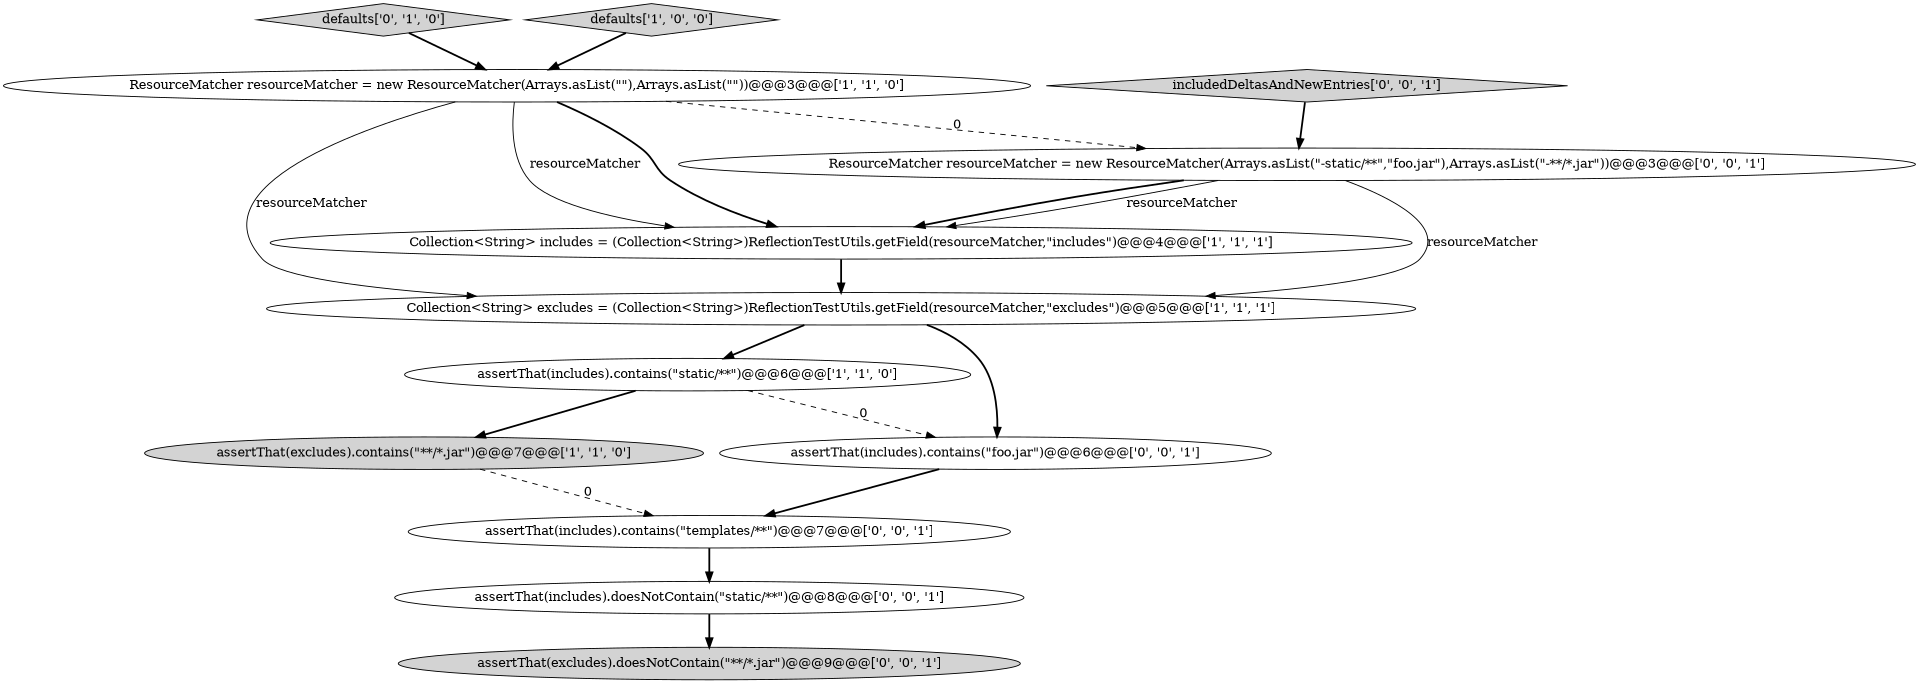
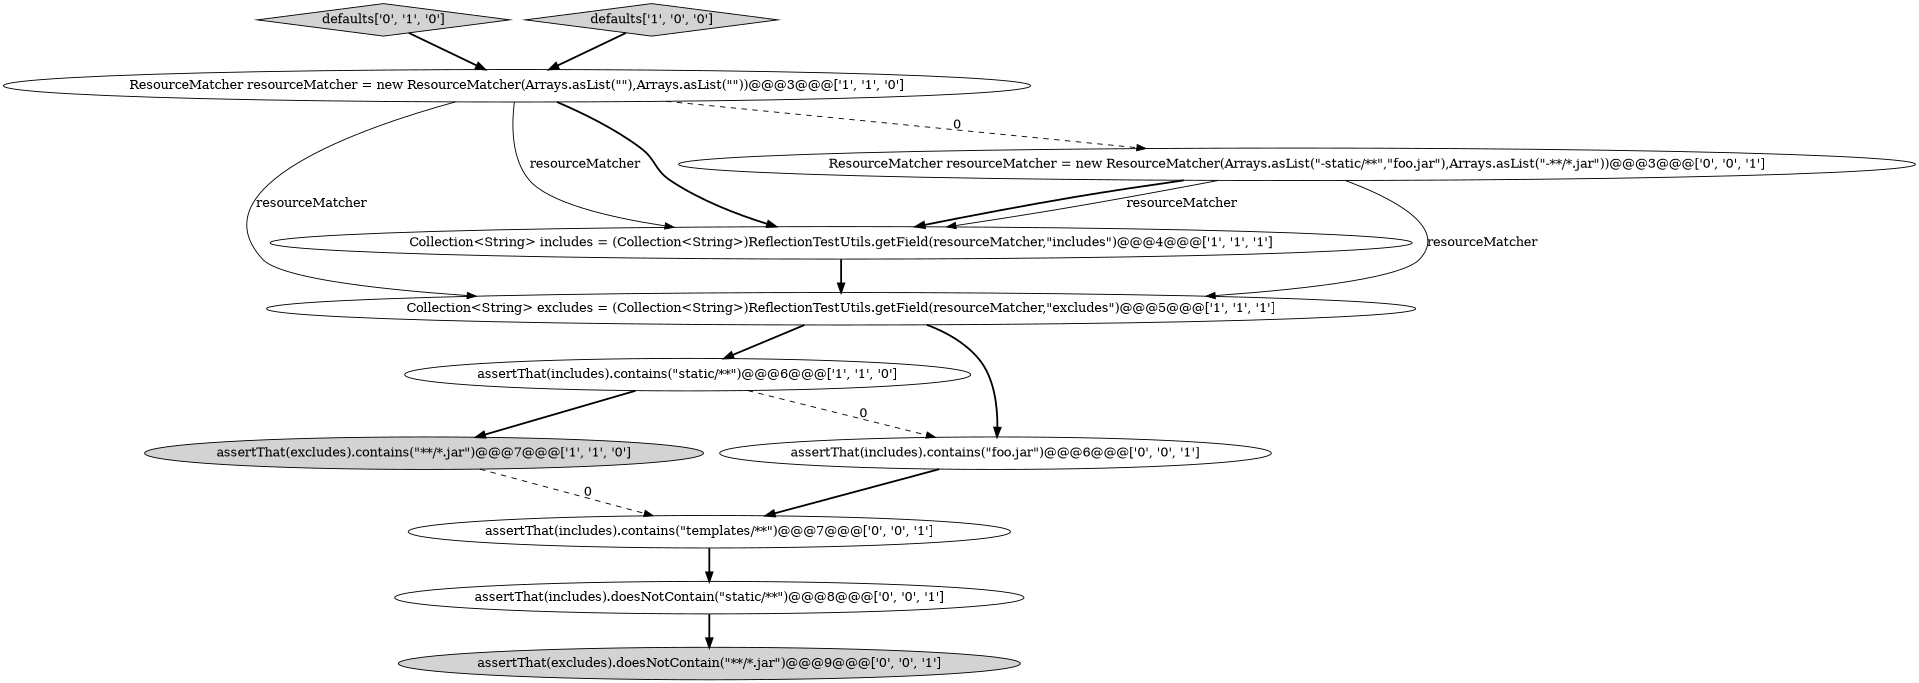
node "includedDeltasAndNewEntries['0', '0', '1']": removed
